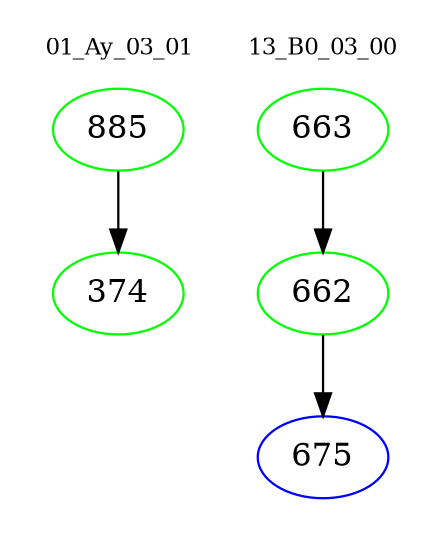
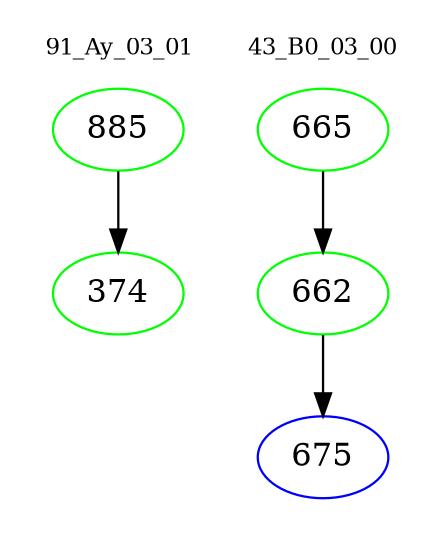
cluster "01_Ay_03_01": label "01_Ay_03_01" -> "91_Ay_03_01"
cluster "13_B0_03_00": label "13_B0_03_00" -> "43_B0_03_00"
node "663": label "663" -> "665"
